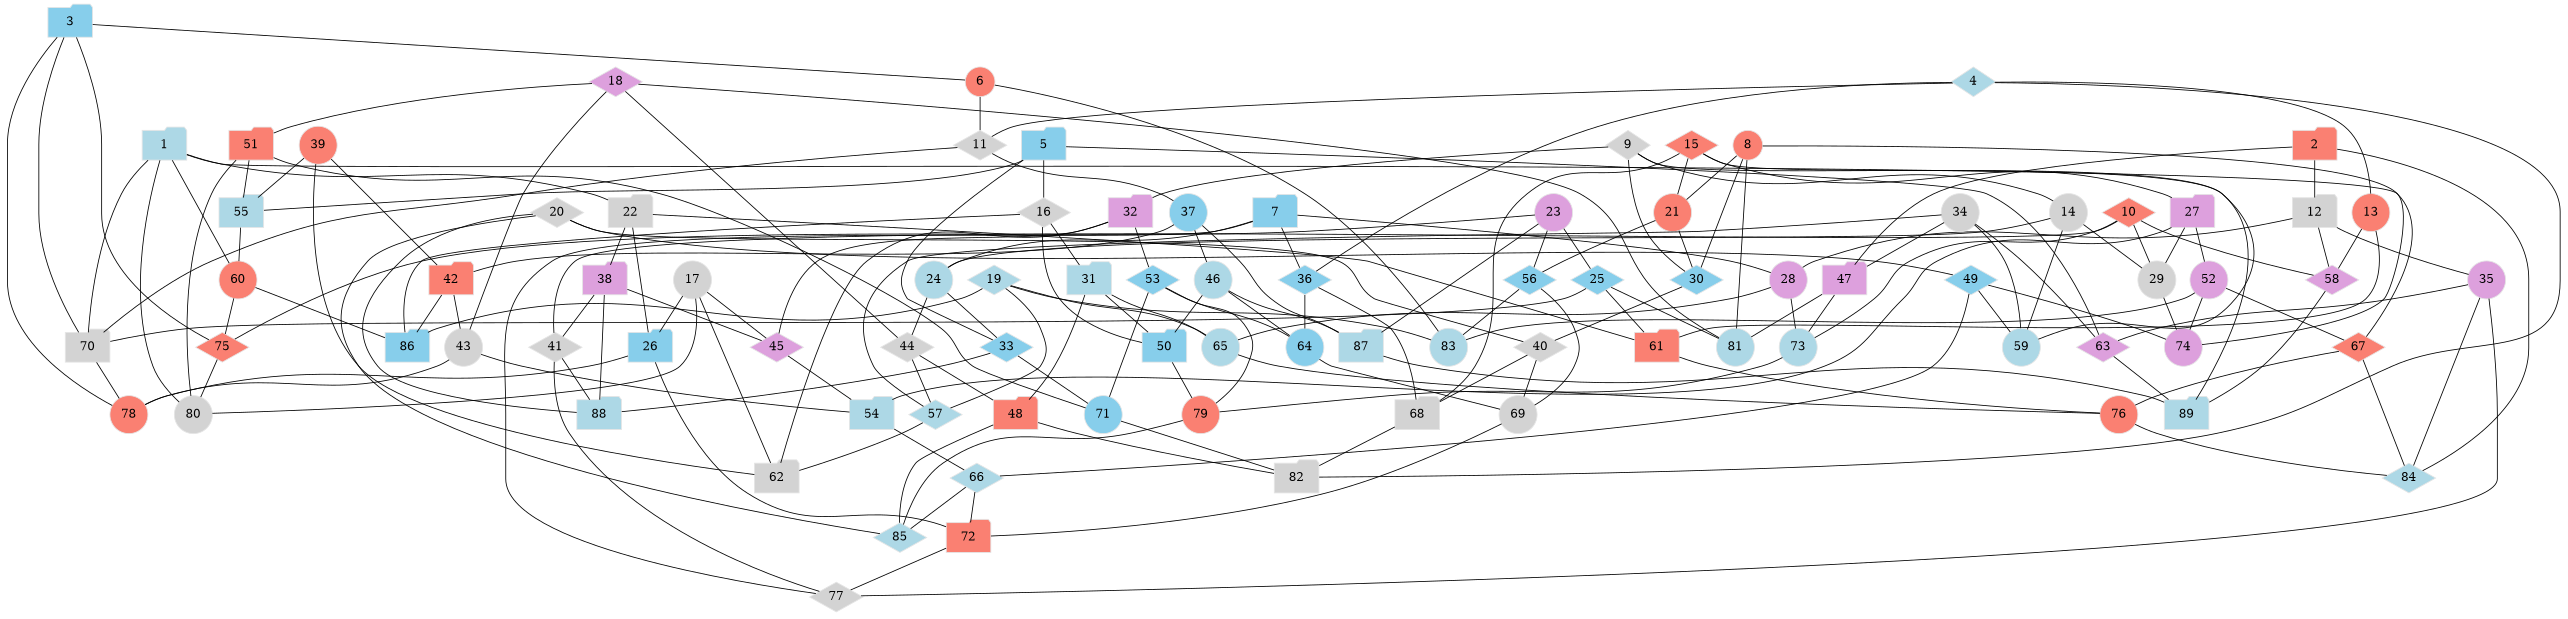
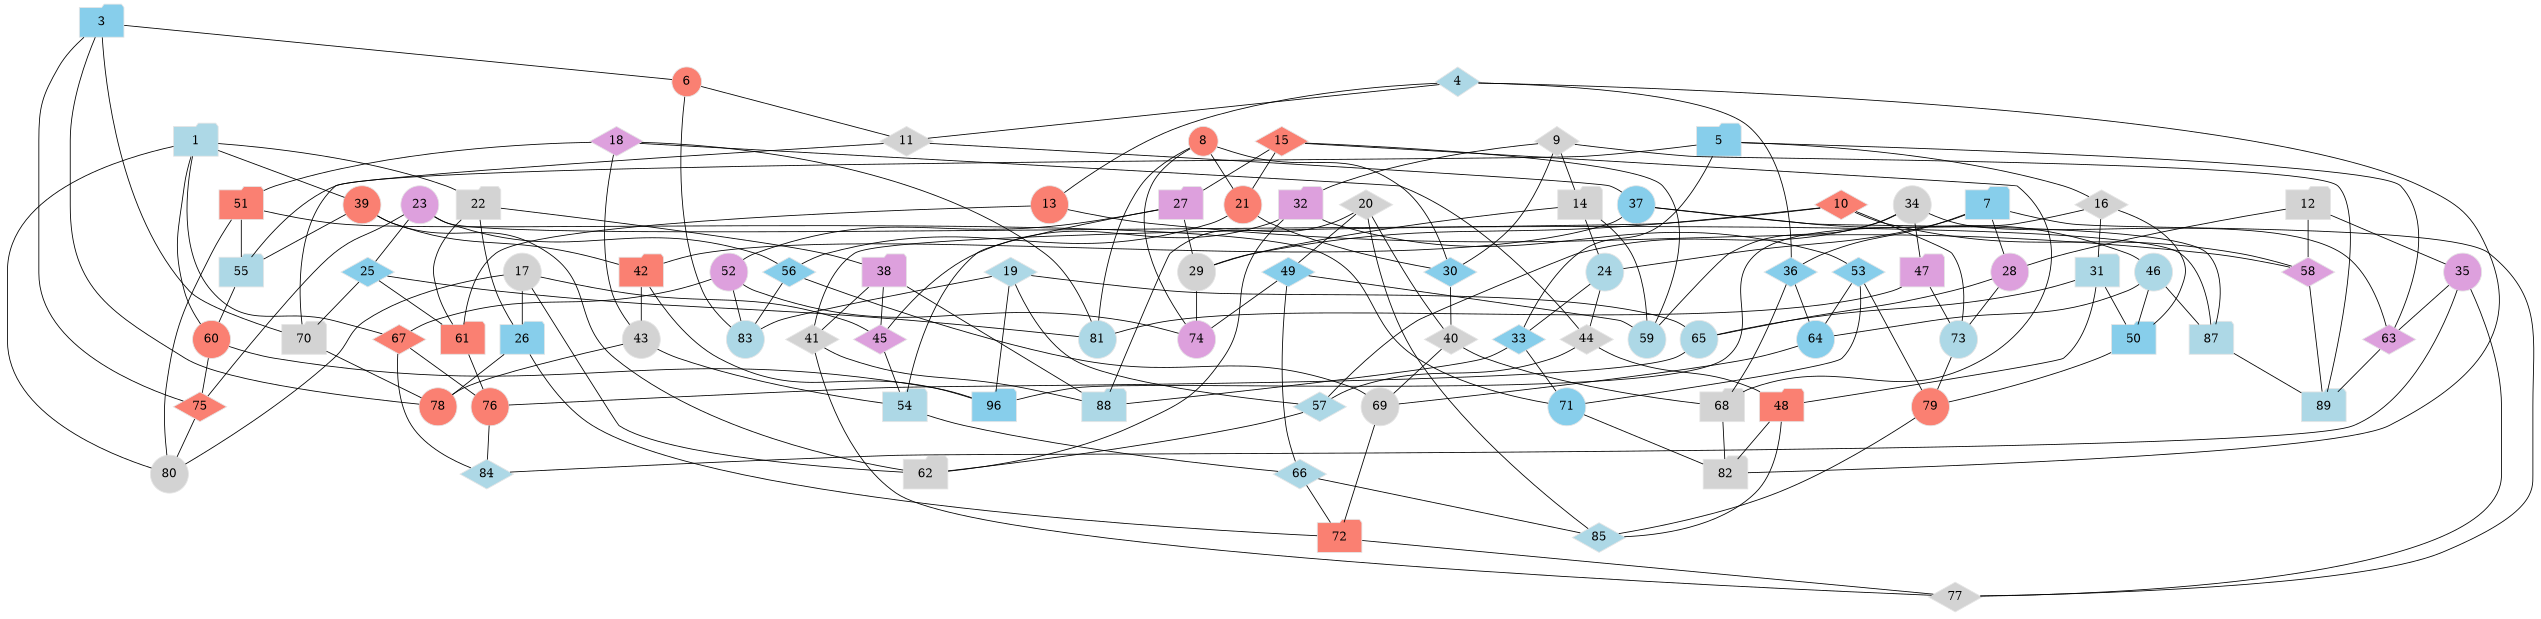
node "2": removed
node "14": shape circle -> folder
edge "1" -- "70": now "1" -- "39"
node "86": label "86" -> "96"
